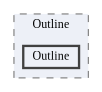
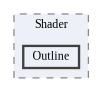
cluster "Outline": label "Outline" -> "Shader"
